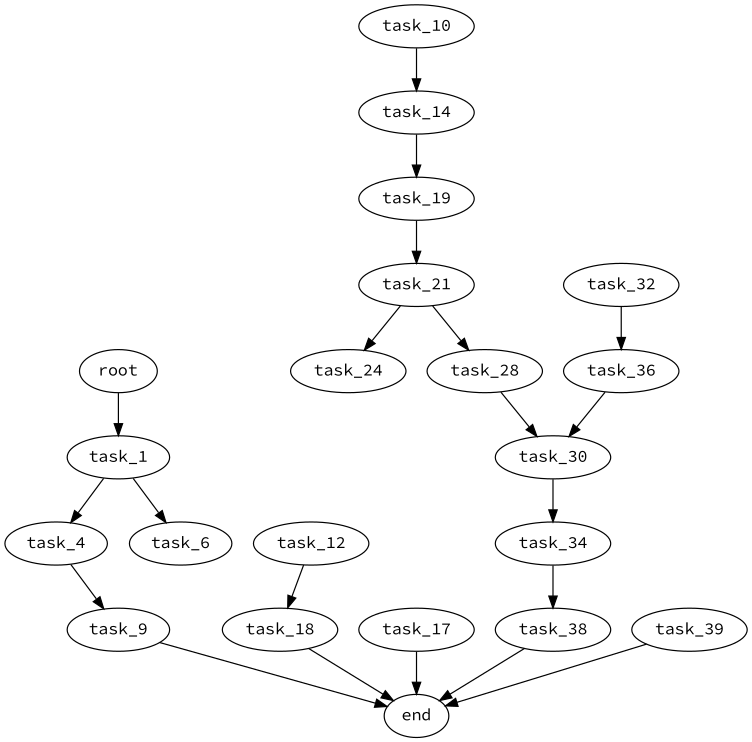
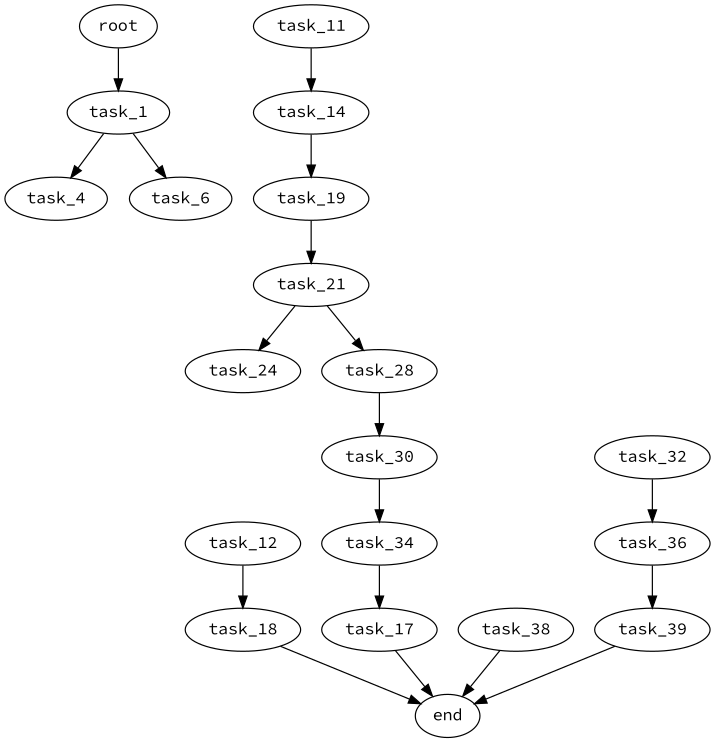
node "task_10": label "task_10" -> "task_11"
edge "task_36" -> "task_30": now "task_36" -> "task_39"
edge "task_34" -> "task_38": now "task_34" -> "task_17"
node "task_9": removed
